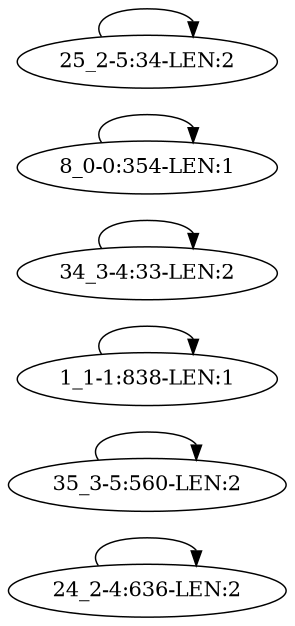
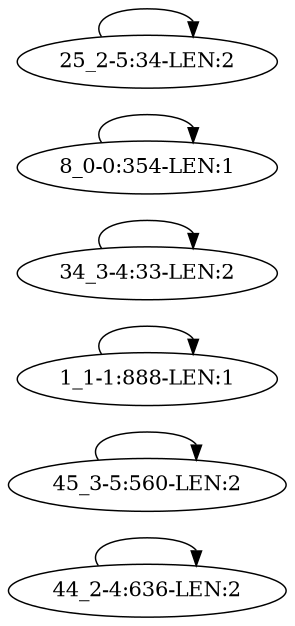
node "1_1-1:838-LEN:1": label "1_1-1:838-LEN:1" -> "1_1-1:888-LEN:1"
node "35_3-5:560-LEN:2": label "35_3-5:560-LEN:2" -> "45_3-5:560-LEN:2"
node "24_2-4:636-LEN:2": label "24_2-4:636-LEN:2" -> "44_2-4:636-LEN:2"
